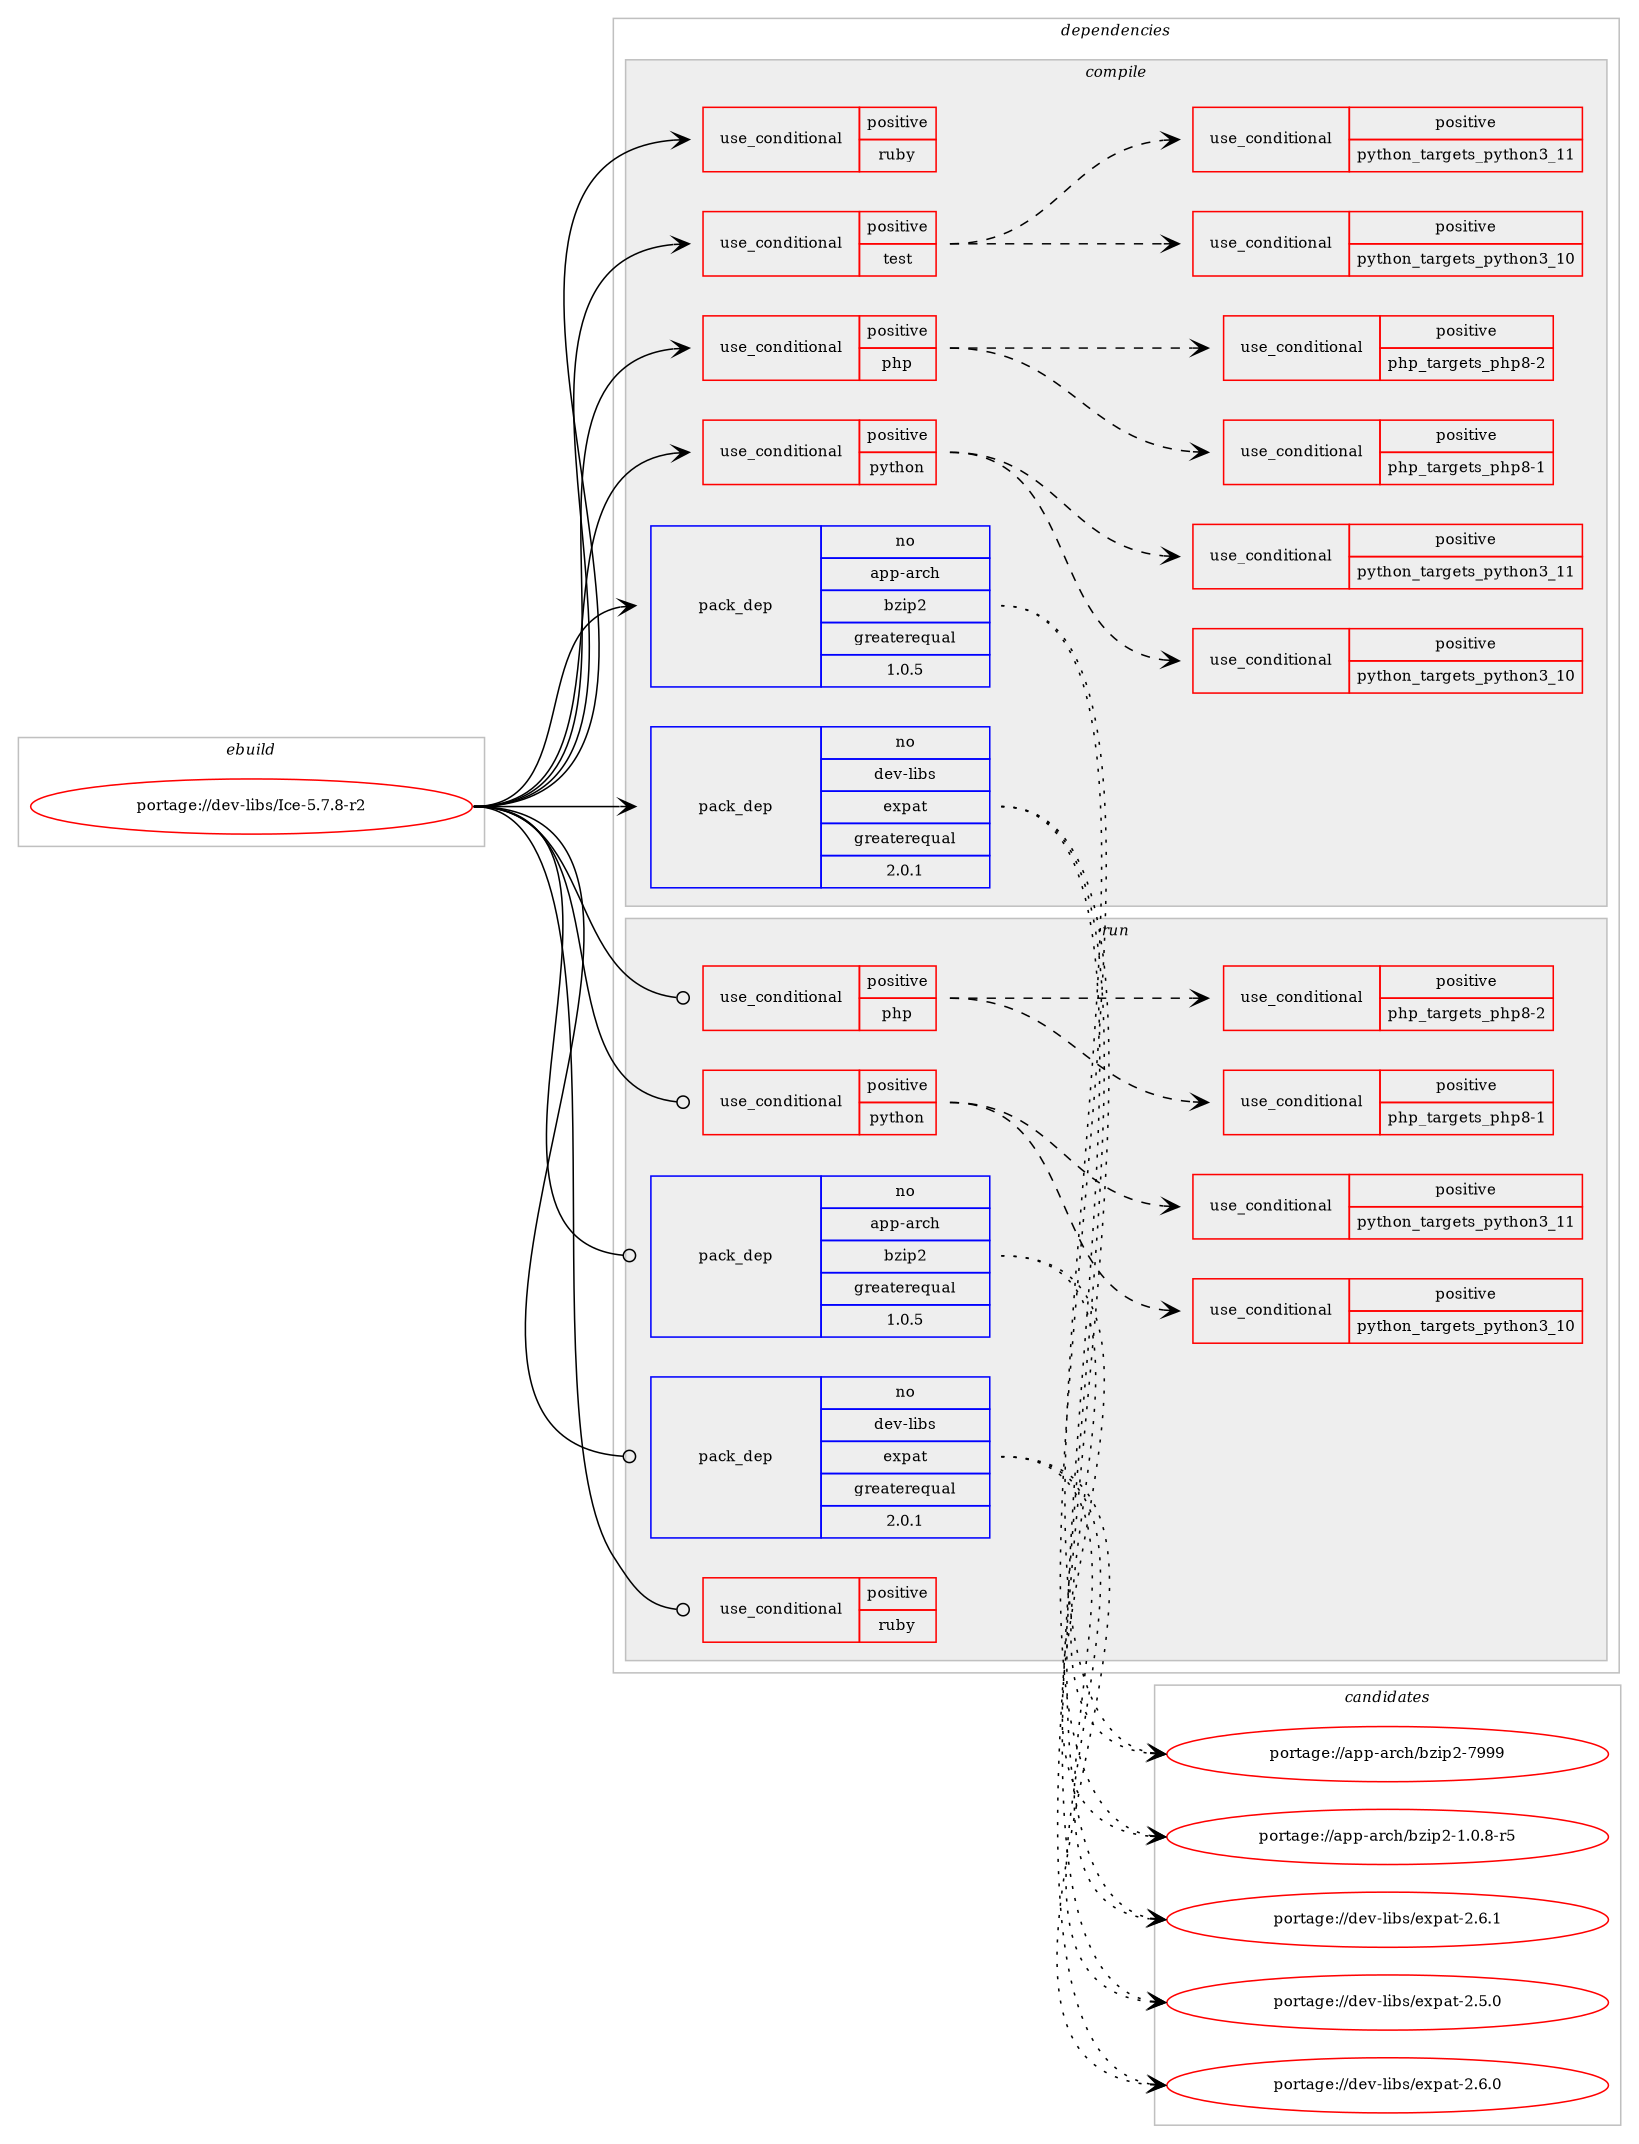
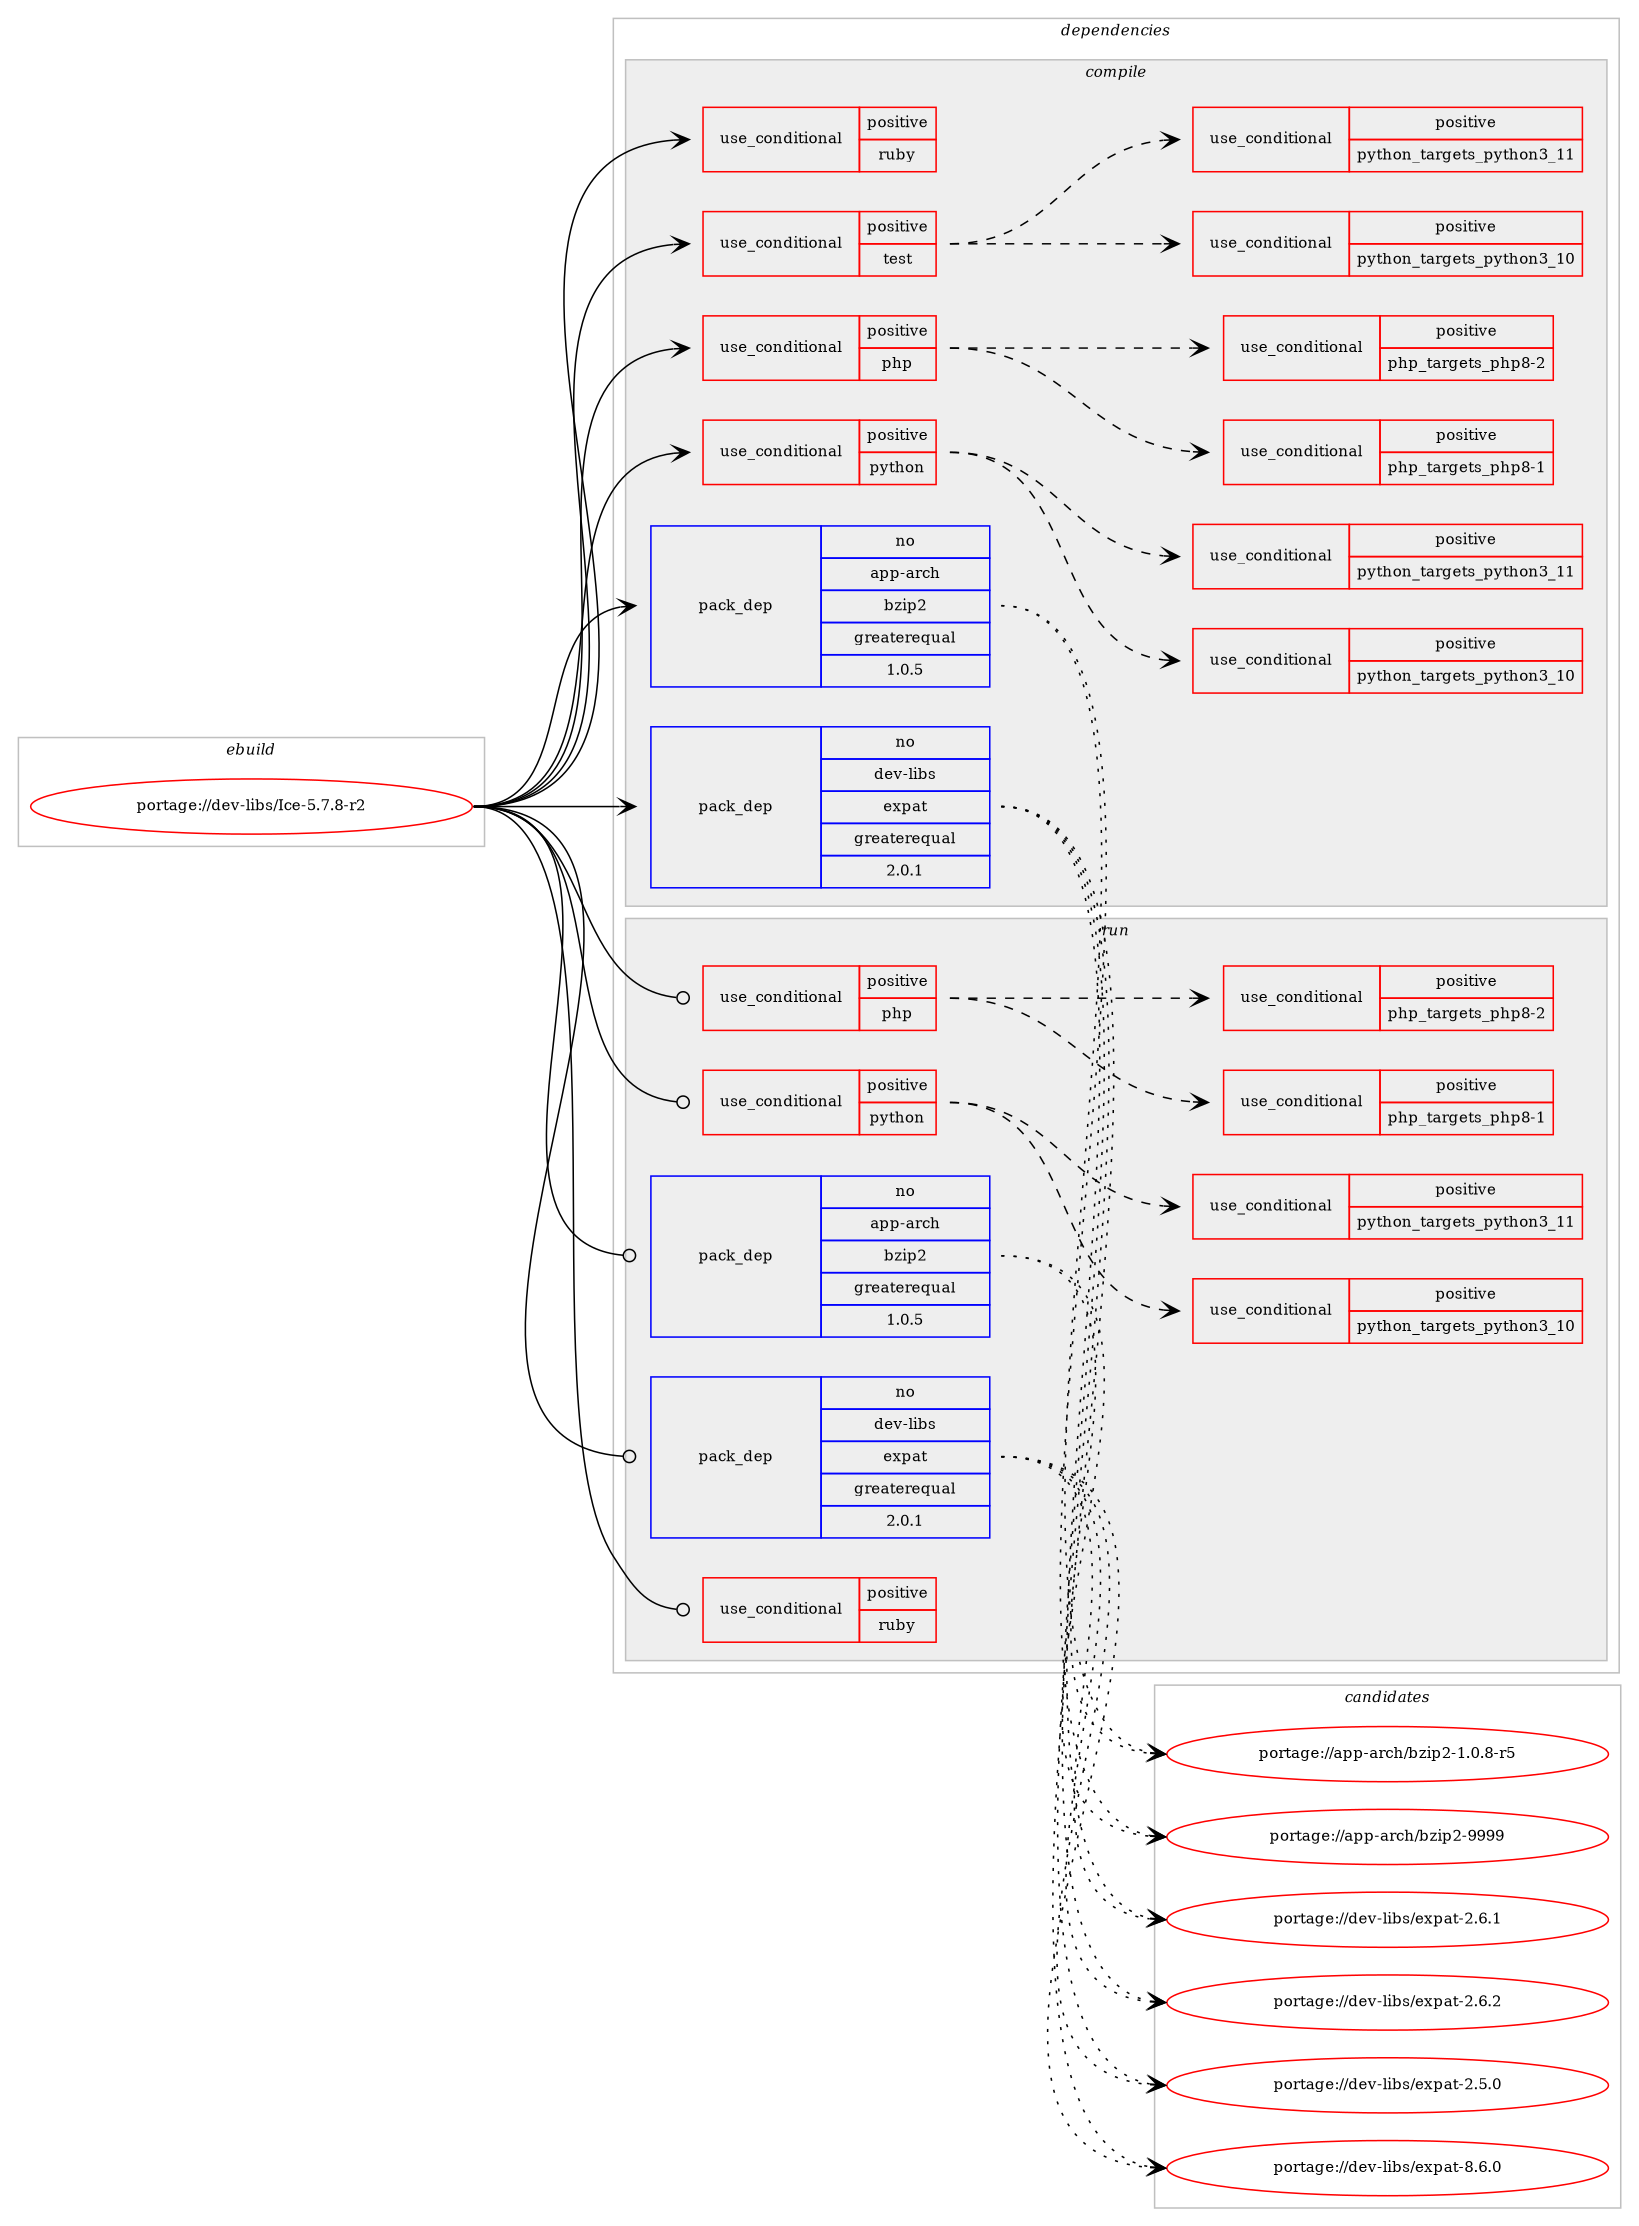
node "portage://app-arch/bzip2-7999": label "portage://app-arch/bzip2-7999" -> "portage://app-arch/bzip2-9999"
node "portage://dev-libs/expat-2.6.2": added
node "portage://dev-libs/expat-2.6.0": label "portage://dev-libs/expat-2.6.0" -> "portage://dev-libs/expat-8.6.0"
